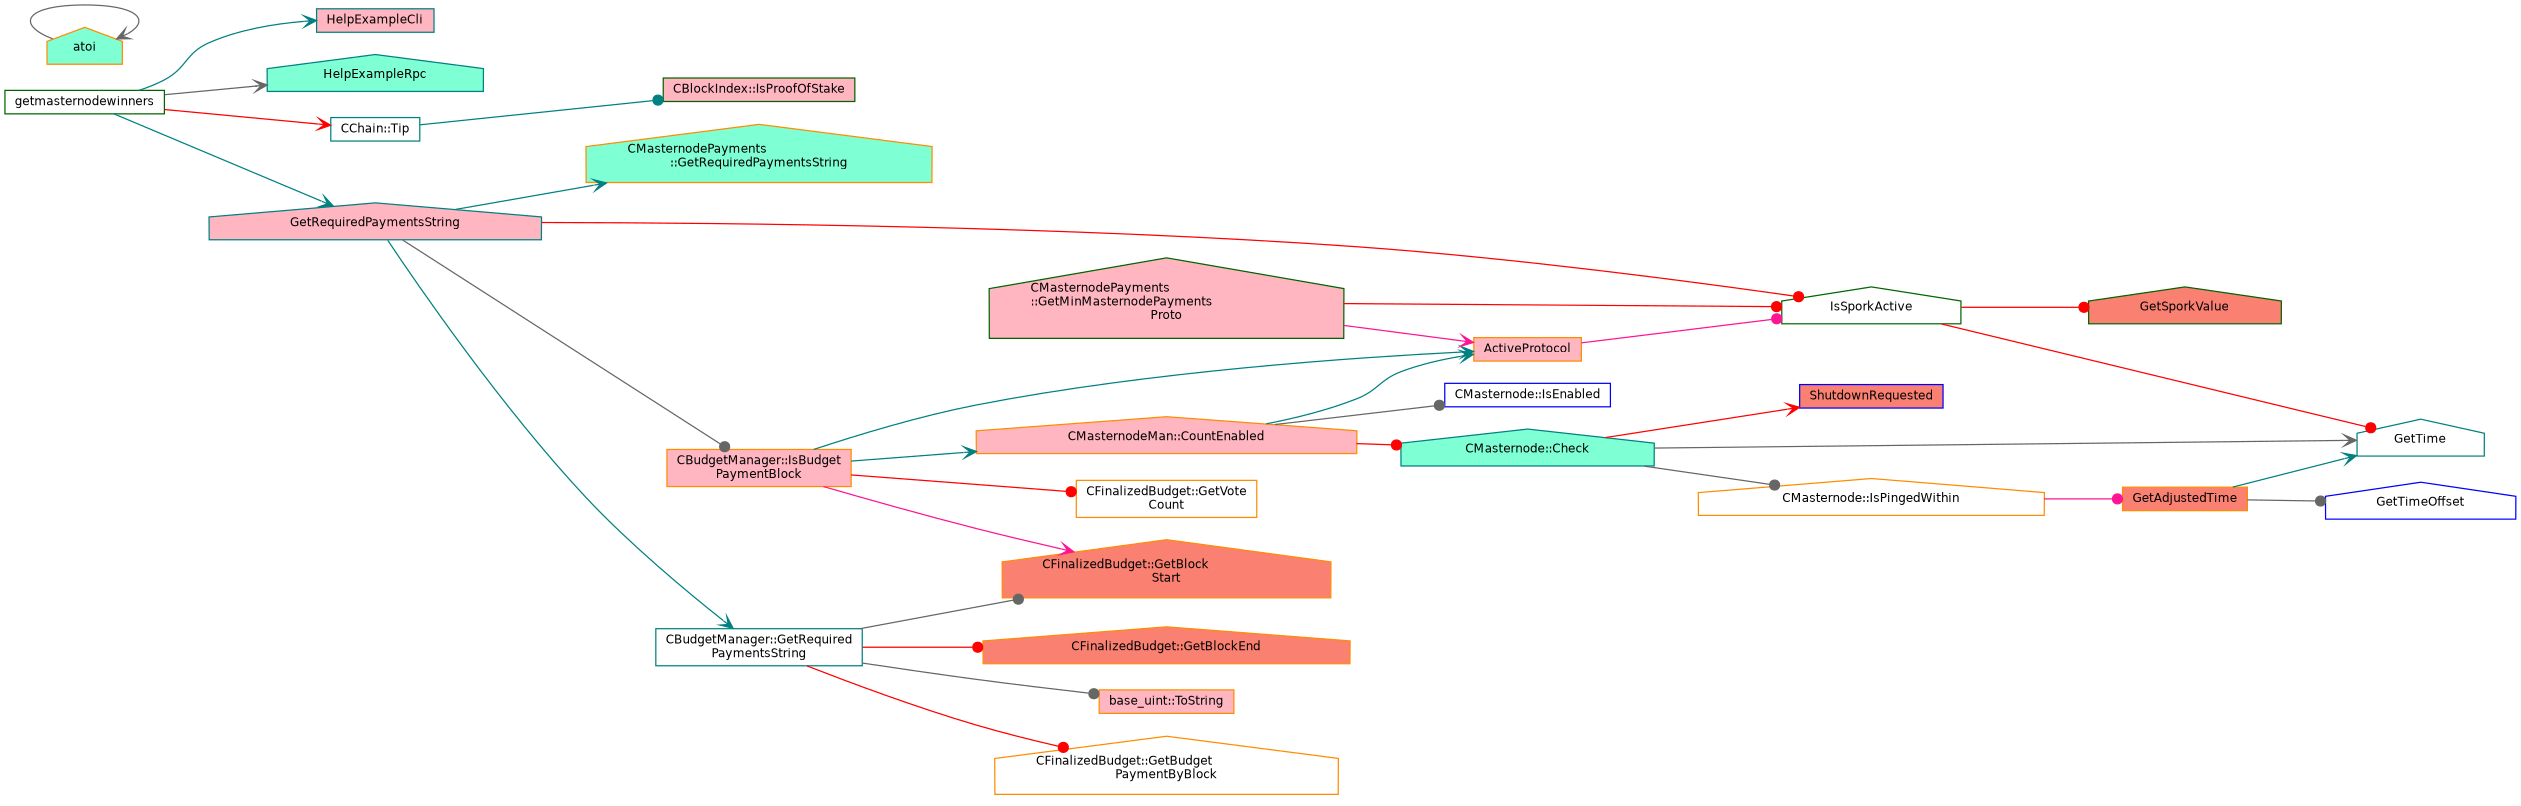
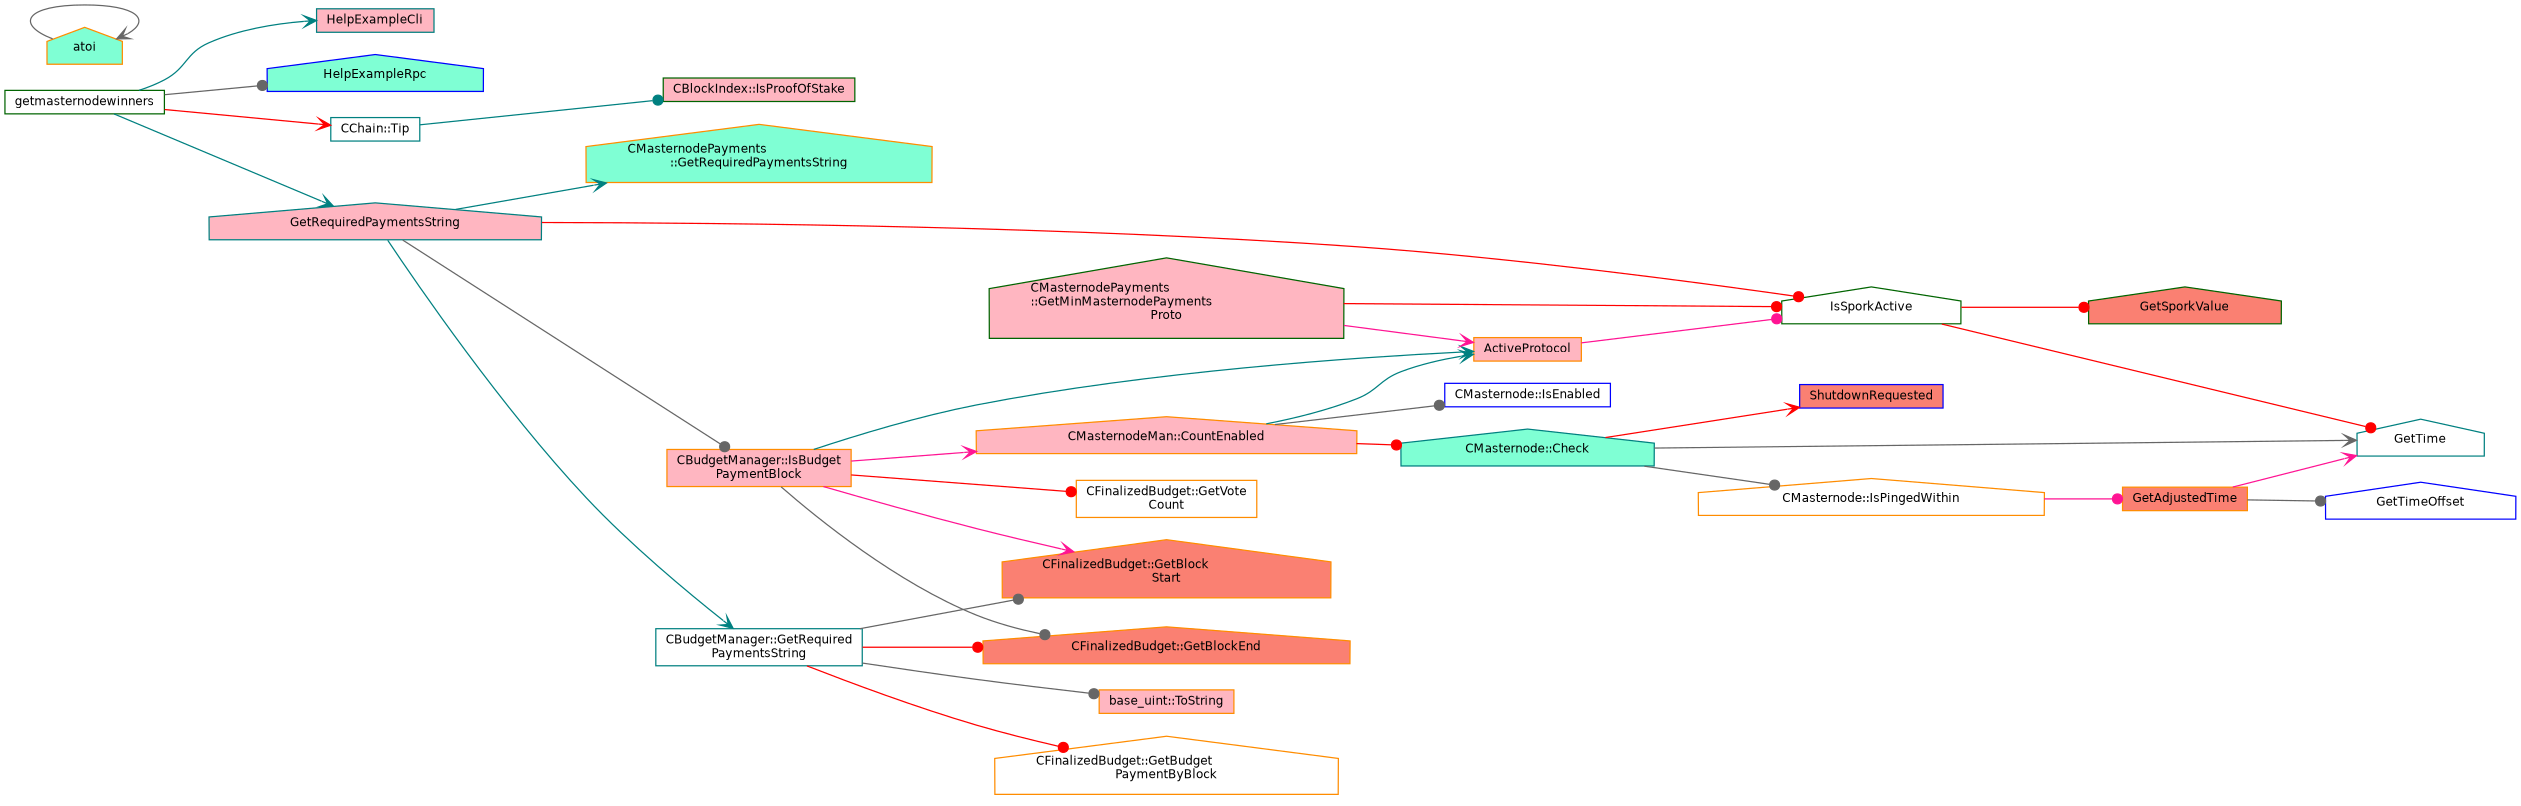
node "HelpExampleRpc": color teal -> blue
edge "getmasternodewinners" -> "HelpExampleRpc": arrowhead vee -> dot
edge "CBudgetManager::IsBudget PaymentBlock" -> "CMasternodeMan::CountEnabled": color teal -> deeppink
edge "GetAdjustedTime" -> "GetTime": color teal -> deeppink
edge "CBudgetManager::IsBudget PaymentBlock" -> "CFinalizedBudget::GetBlockEnd": added
